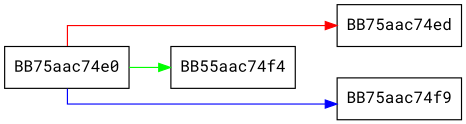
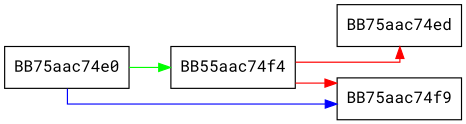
edge "BB75aac74e0" -> "BB75aac74ed": now "BB55aac74f4" -> "BB75aac74ed"
edge "BB55aac74f4" -> "BB75aac74f9": added
